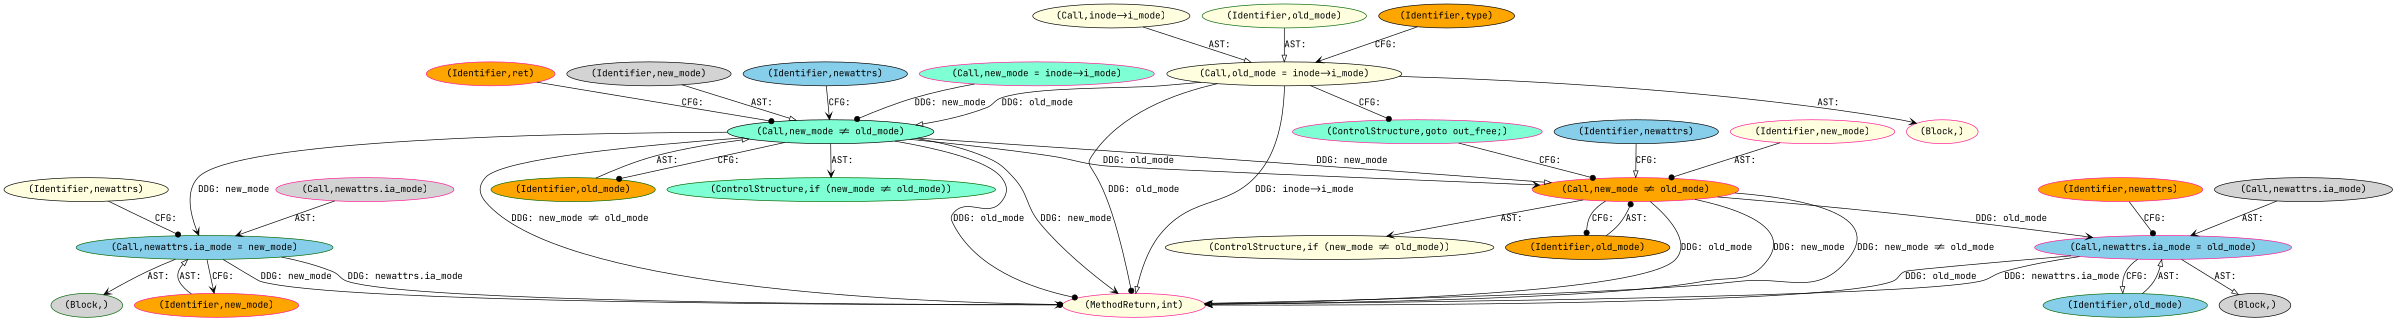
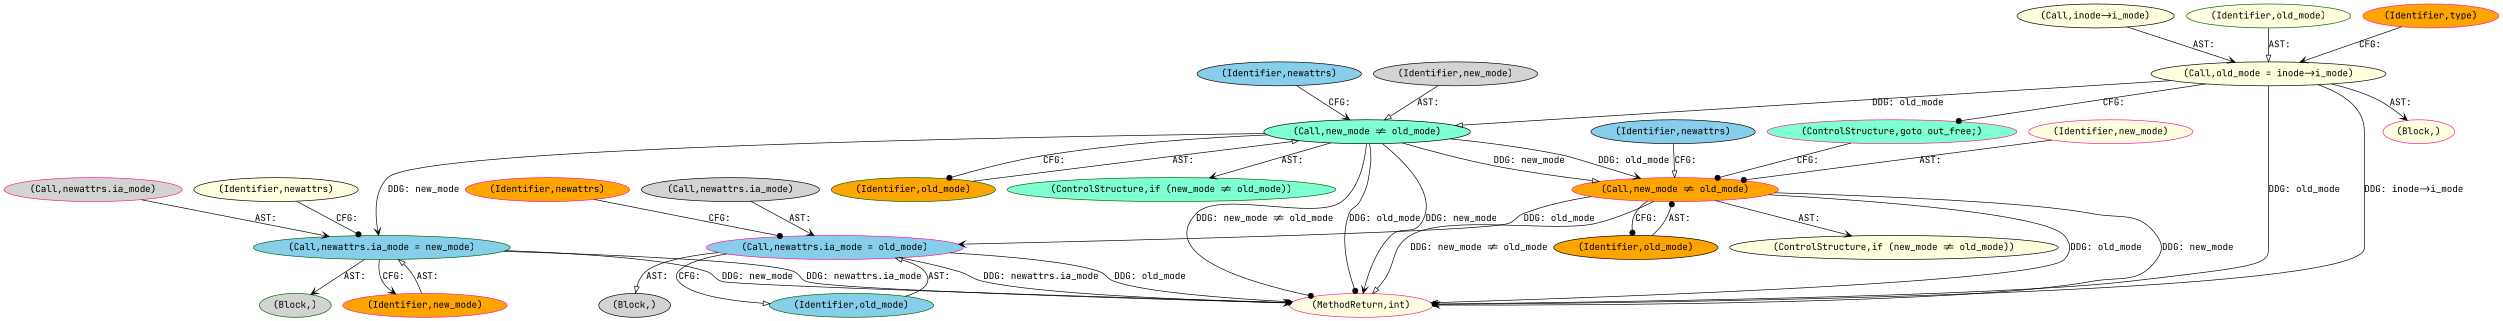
node "(Identifier,type)": color black -> deeppink
edge "(Call,inode->i_mode)" -> "(Call,old_mode = inode->i_mode)": arrowhead onormal -> vee
node "(Identifier,ret)": removed
node "(Call,new_mode = inode->i_mode)": removed
